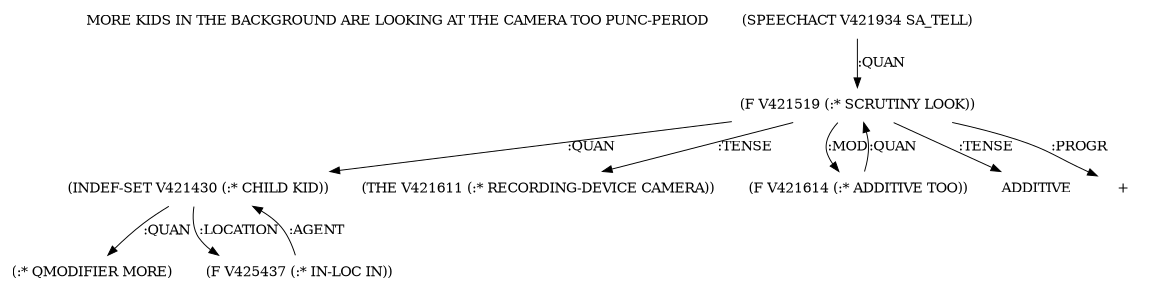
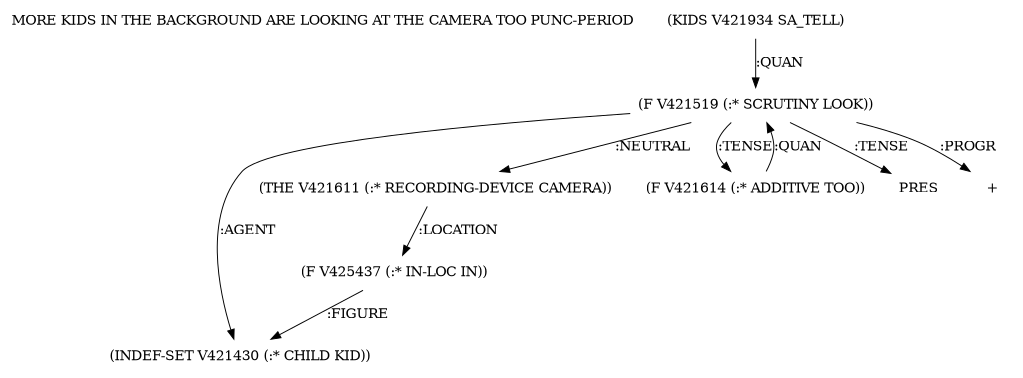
node "(SPEECHACT V421934 SA_TELL)": label "(SPEECHACT V421934 SA_TELL)" -> "(KIDS V421934 SA_TELL)"
edge "(F V421519 (:* SCRUTINY LOOK))" -> "(INDEF-SET V421430 (:* CHILD KID))": label ":QUAN" -> ":AGENT"
edge "(F V421519 (:* SCRUTINY LOOK))" -> "(THE V421611 (:* RECORDING-DEVICE CAMERA))": label ":TENSE" -> ":NEUTRAL"
edge "(F V421519 (:* SCRUTINY LOOK))" -> "(F V421614 (:* ADDITIVE TOO))": label ":MOD" -> ":TENSE"
node "ADDITIVE": label "ADDITIVE" -> "PRES"
edge "(INDEF-SET V421430 (:* CHILD KID))" -> "(F V425437 (:* IN-LOC IN))": now "(THE V421611 (:* RECORDING-DEVICE CAMERA))" -> "(F V425437 (:* IN-LOC IN))"
edge "(F V425437 (:* IN-LOC IN))" -> "(INDEF-SET V421430 (:* CHILD KID))": label ":AGENT" -> ":FIGURE"
node "(:* QMODIFIER MORE)": removed
